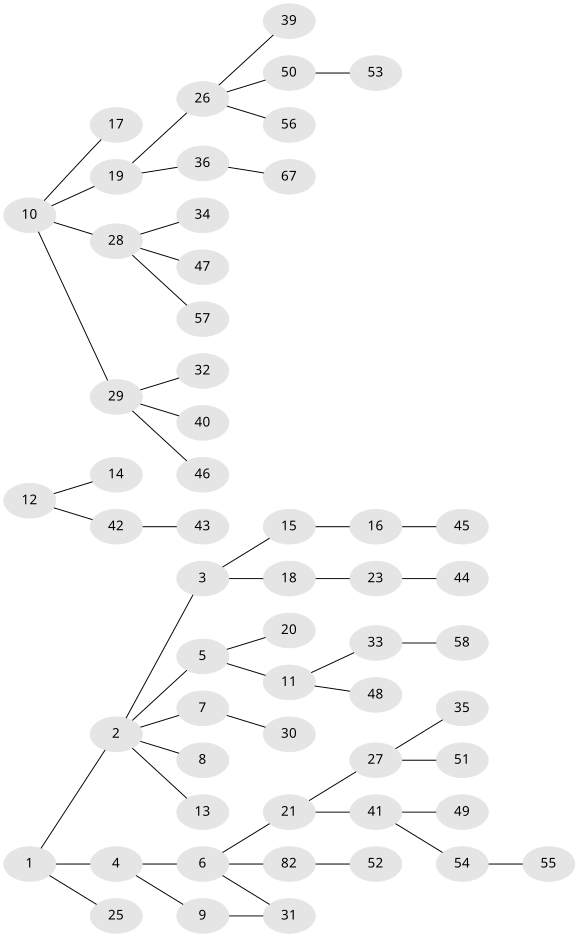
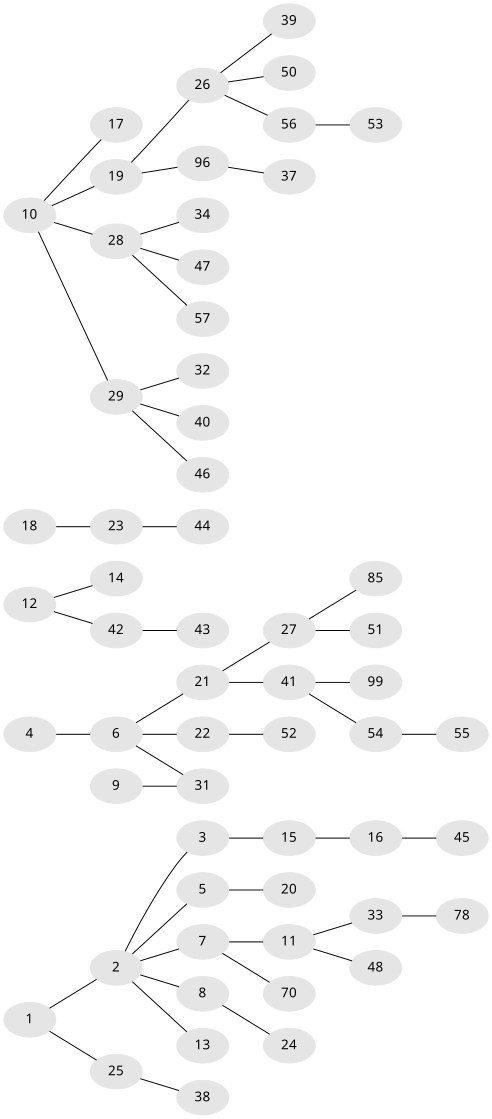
edge "50" -- "53": now "56" -- "53"
node "36": label "36" -> "96"
node "67": label "67" -> "37"
edge "3" -- "18": removed
node "58": label "58" -> "78"
edge "5" -- "11": now "7" -- "11"
node "35": label "35" -> "85"
node "30": label "30" -> "70"
node "49": label "49" -> "99"
edge "1" -- "4": removed
node "82": label "82" -> "22"
edge "4" -- "9": removed
node "24": added
node "38": added
